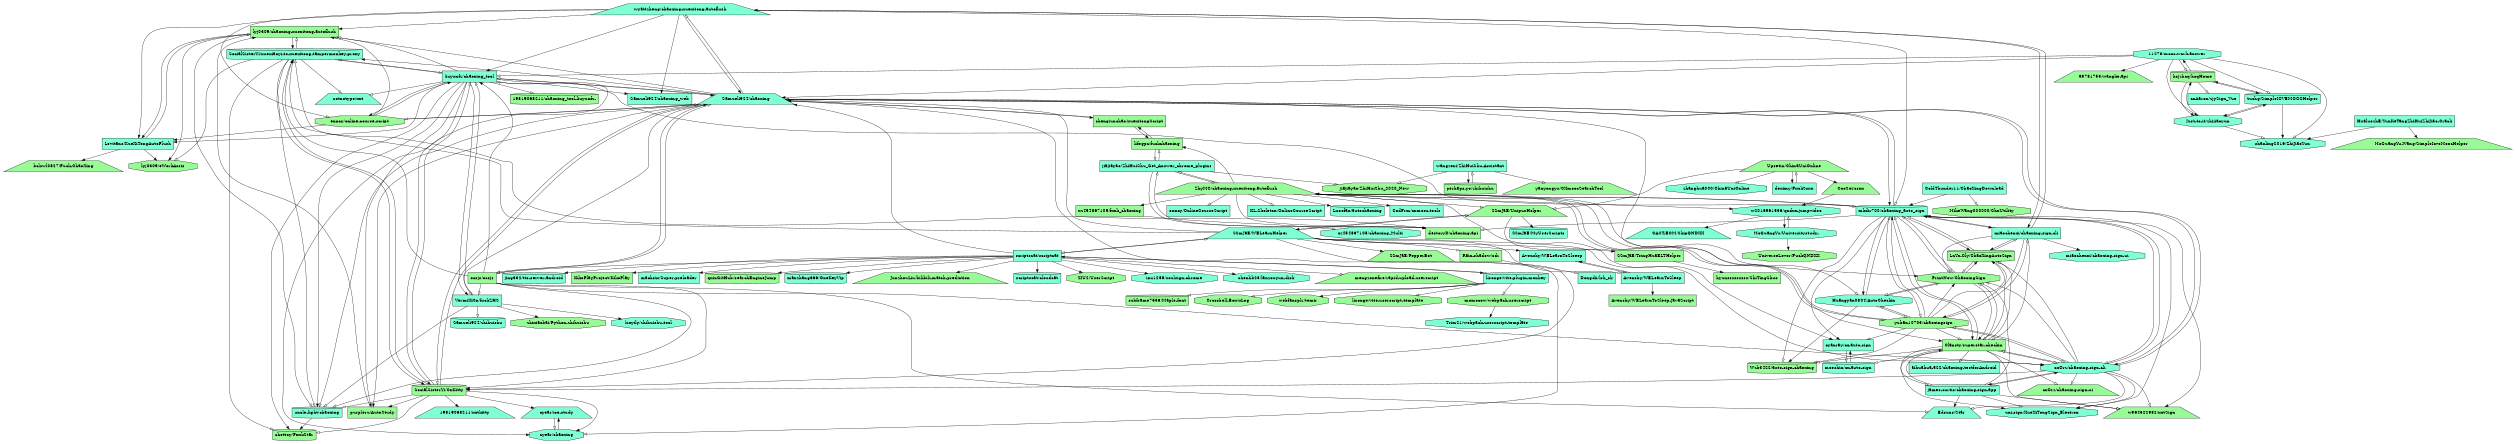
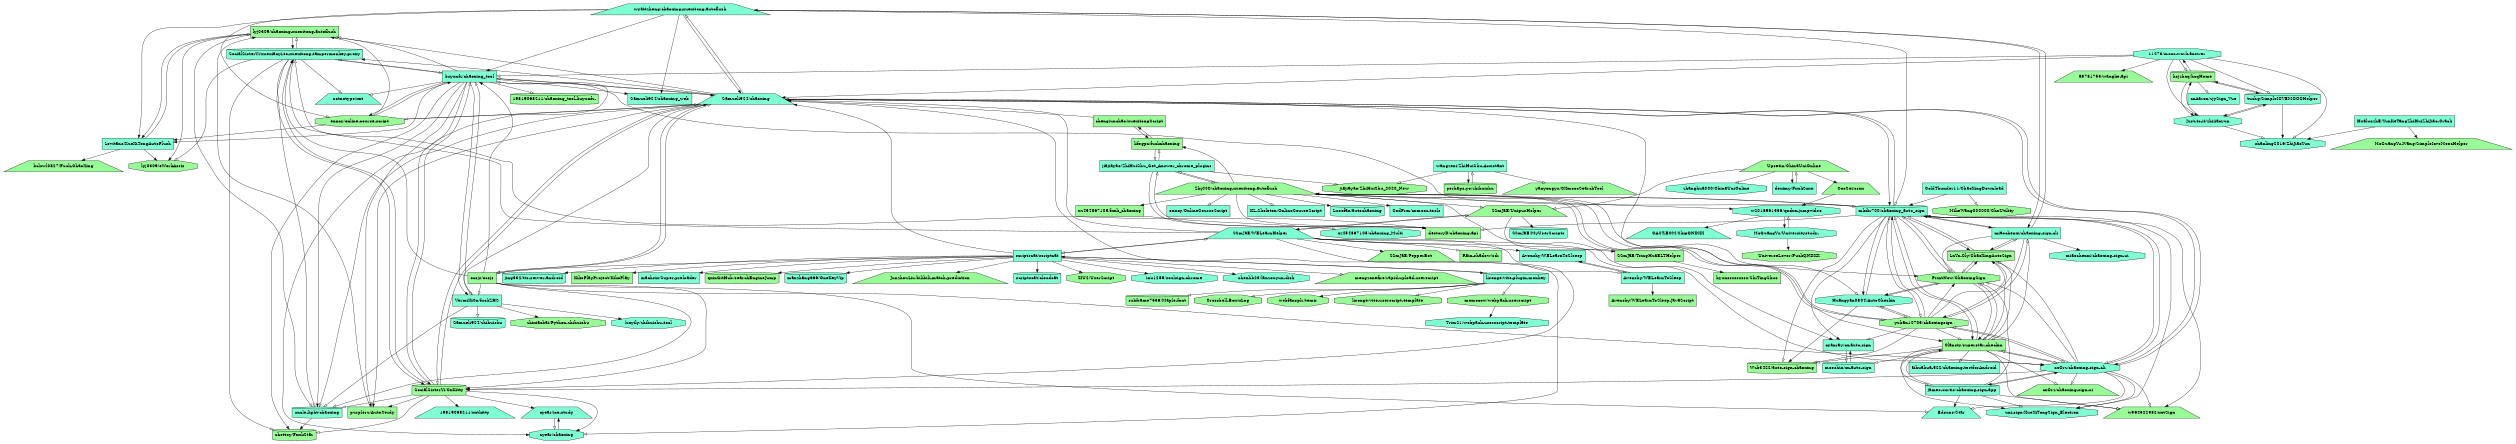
edge "wyattzheng/chaoxing-xuexitong-autoflush" -> "lyj0309/chaoxing-xuexitong-autoflush": removed
edge "Samueli924/chaoxing" -> "chengjunchao/xuexitongScript": removed
node "Dongdii/lsh_sk": removed
edge "PrintNow/ChaoxingSign" -> "Huangyan0804/AutoCheckin": arrowhead onormal -> normal
